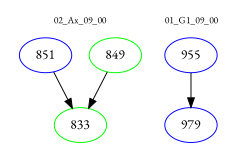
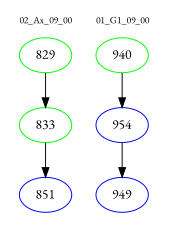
node "849": label "849" -> "829"
node "940": added
node "955": label "955" -> "954"
edge "851" -> "833": reversed
node "979": label "979" -> "949"
